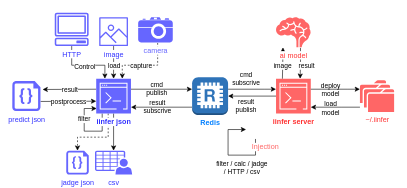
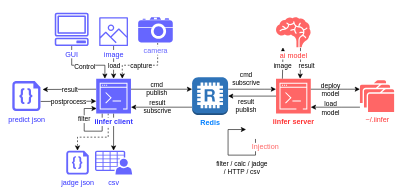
node "HTTP": label "HTTP" -> "GUI"
node "iinfer json": label "iinfer json" -> "iinfer client"
